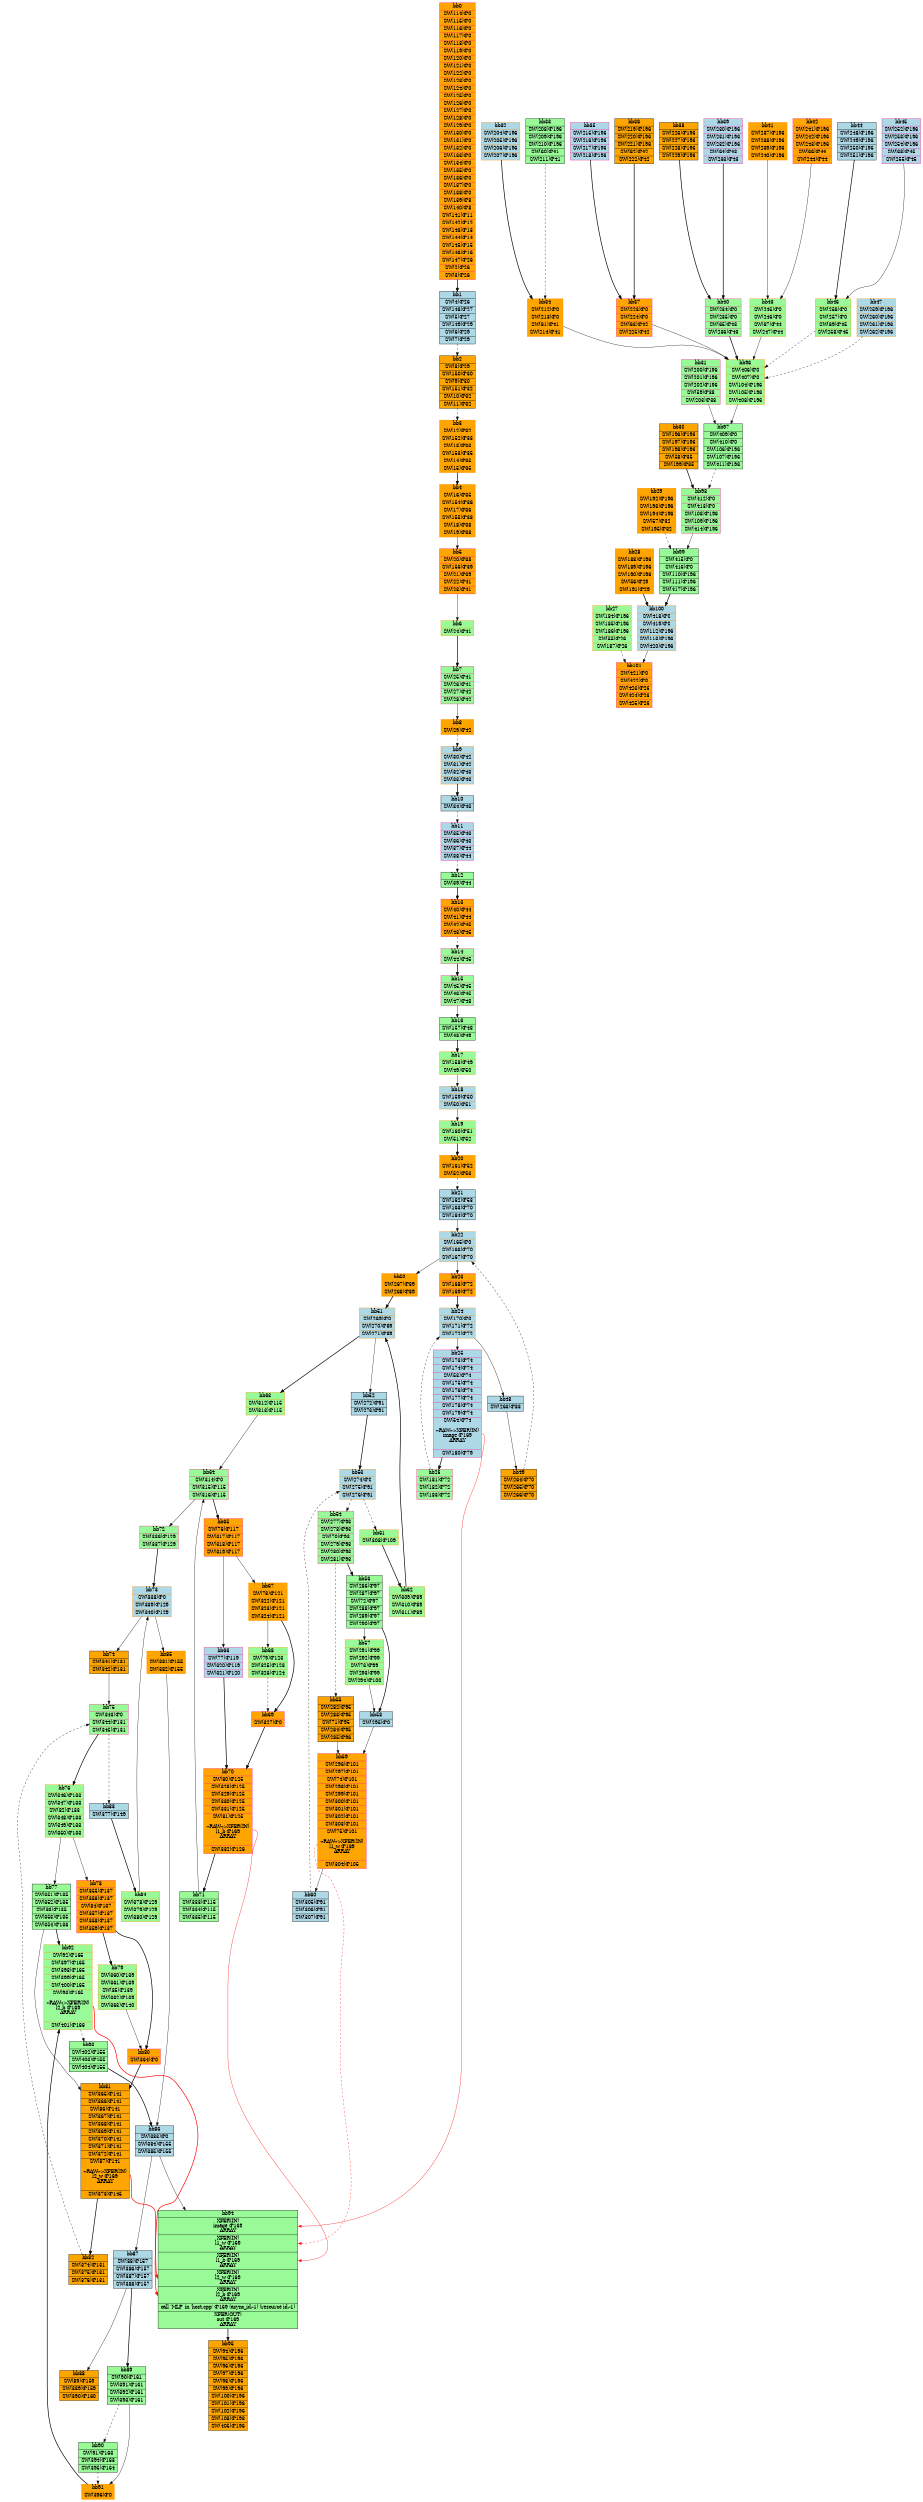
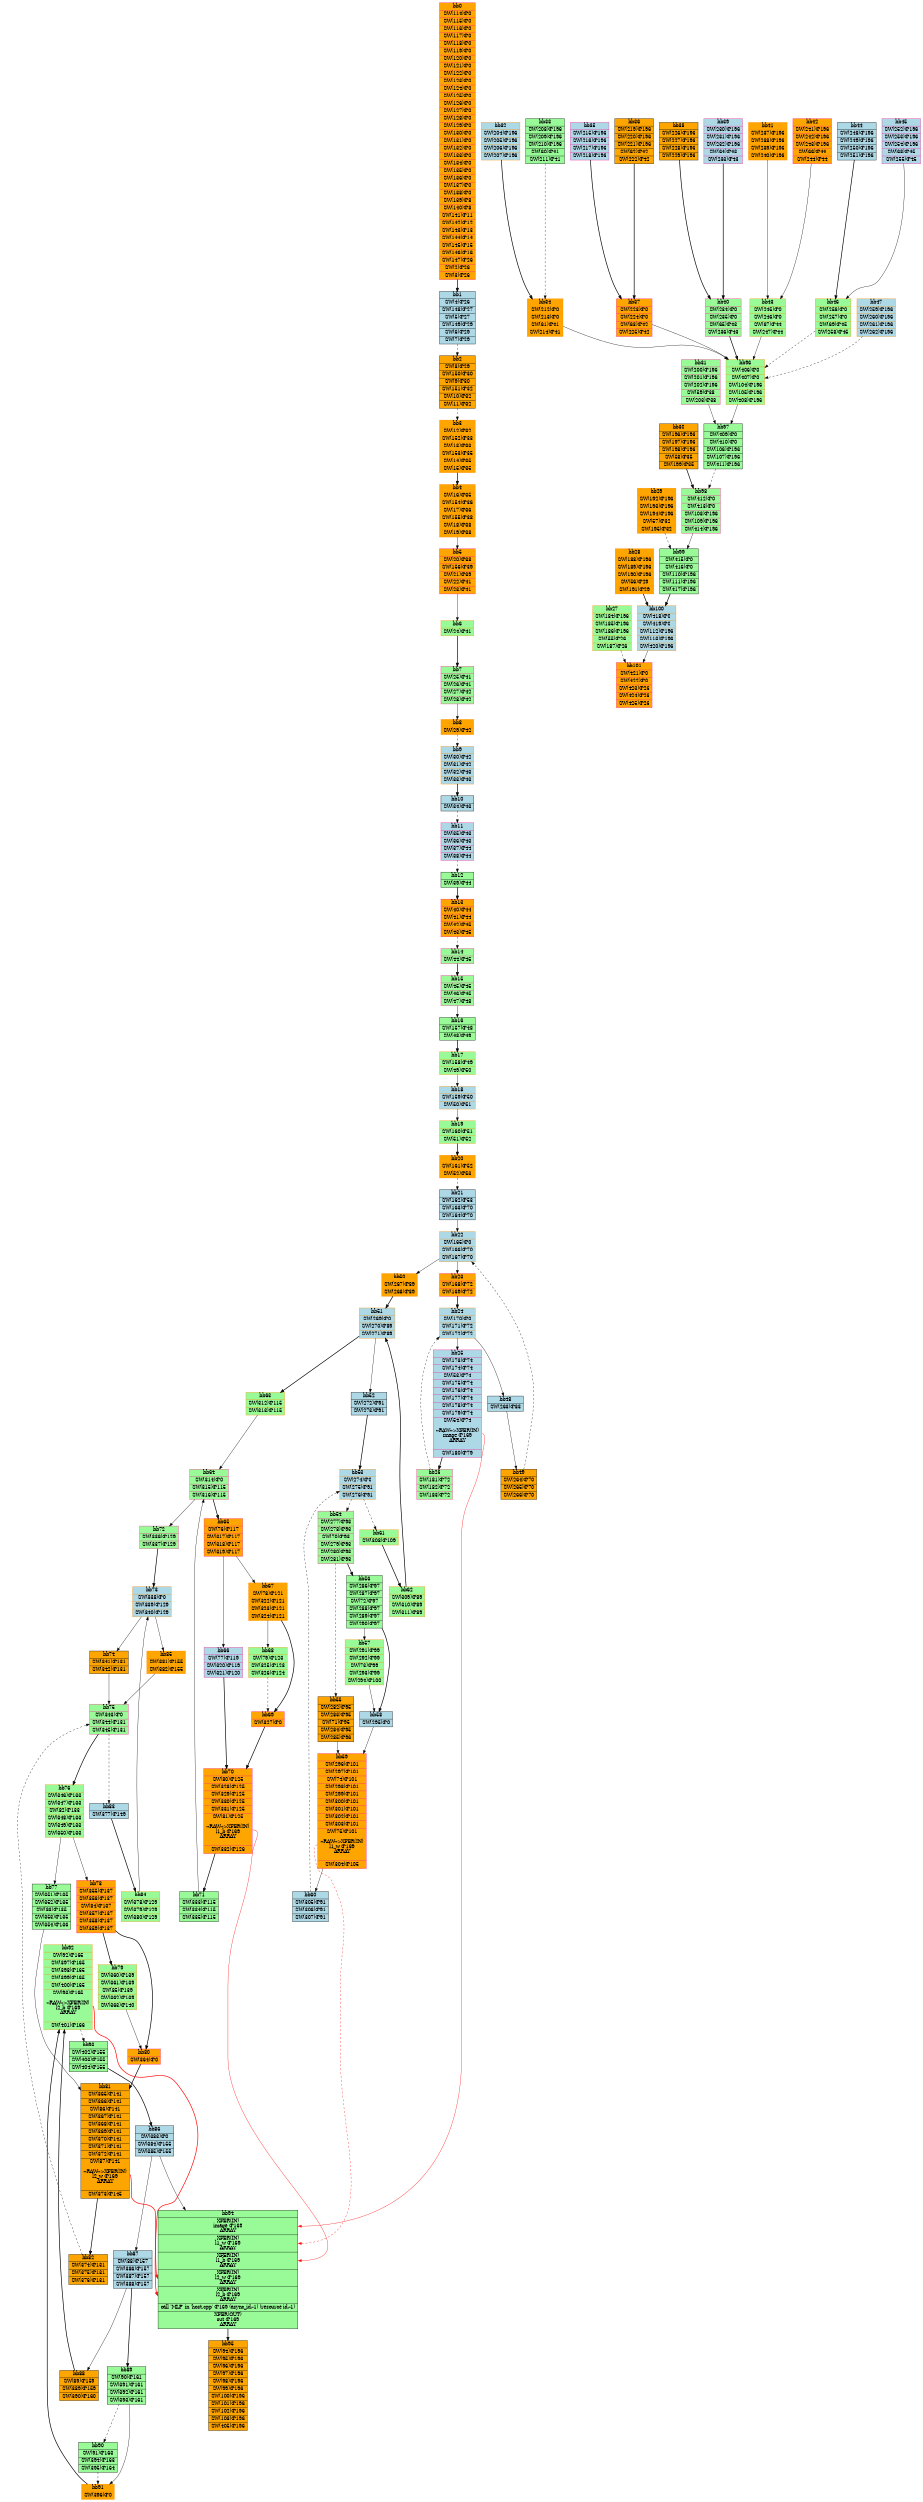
edge "bb85" -> "bb86": now "bb85" -> "bb75"
edge "bb77" -> "bb92": now "bb88" -> "bb92"
